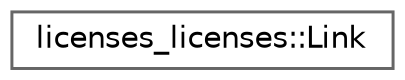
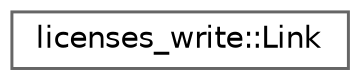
node "licenses_licenses::Link": label "licenses_licenses::Link" -> "licenses_write::Link"
